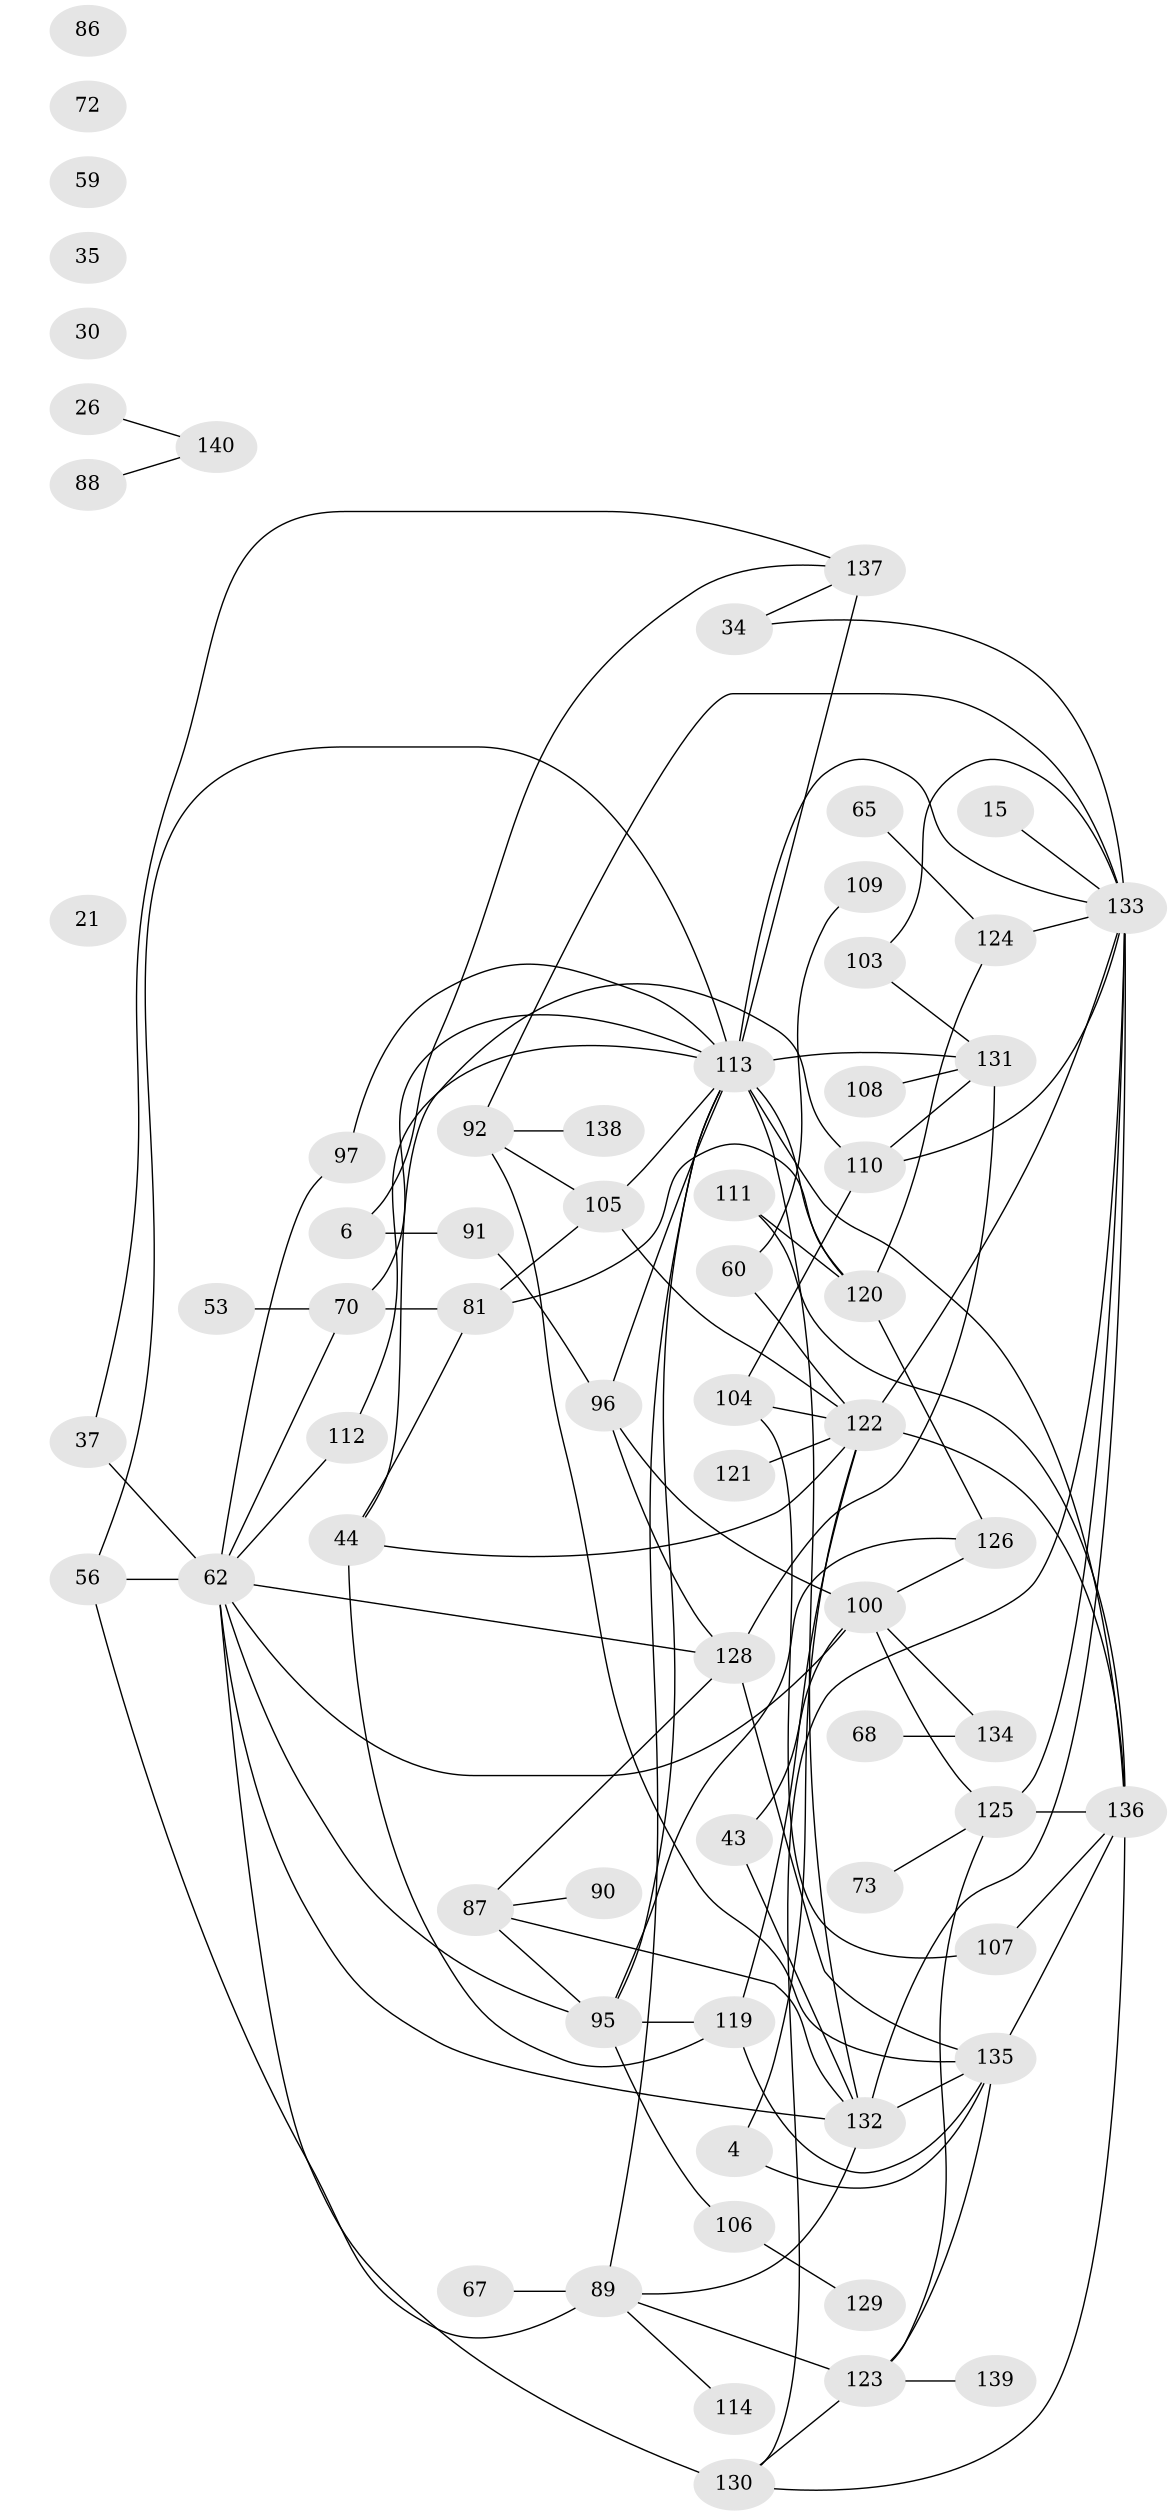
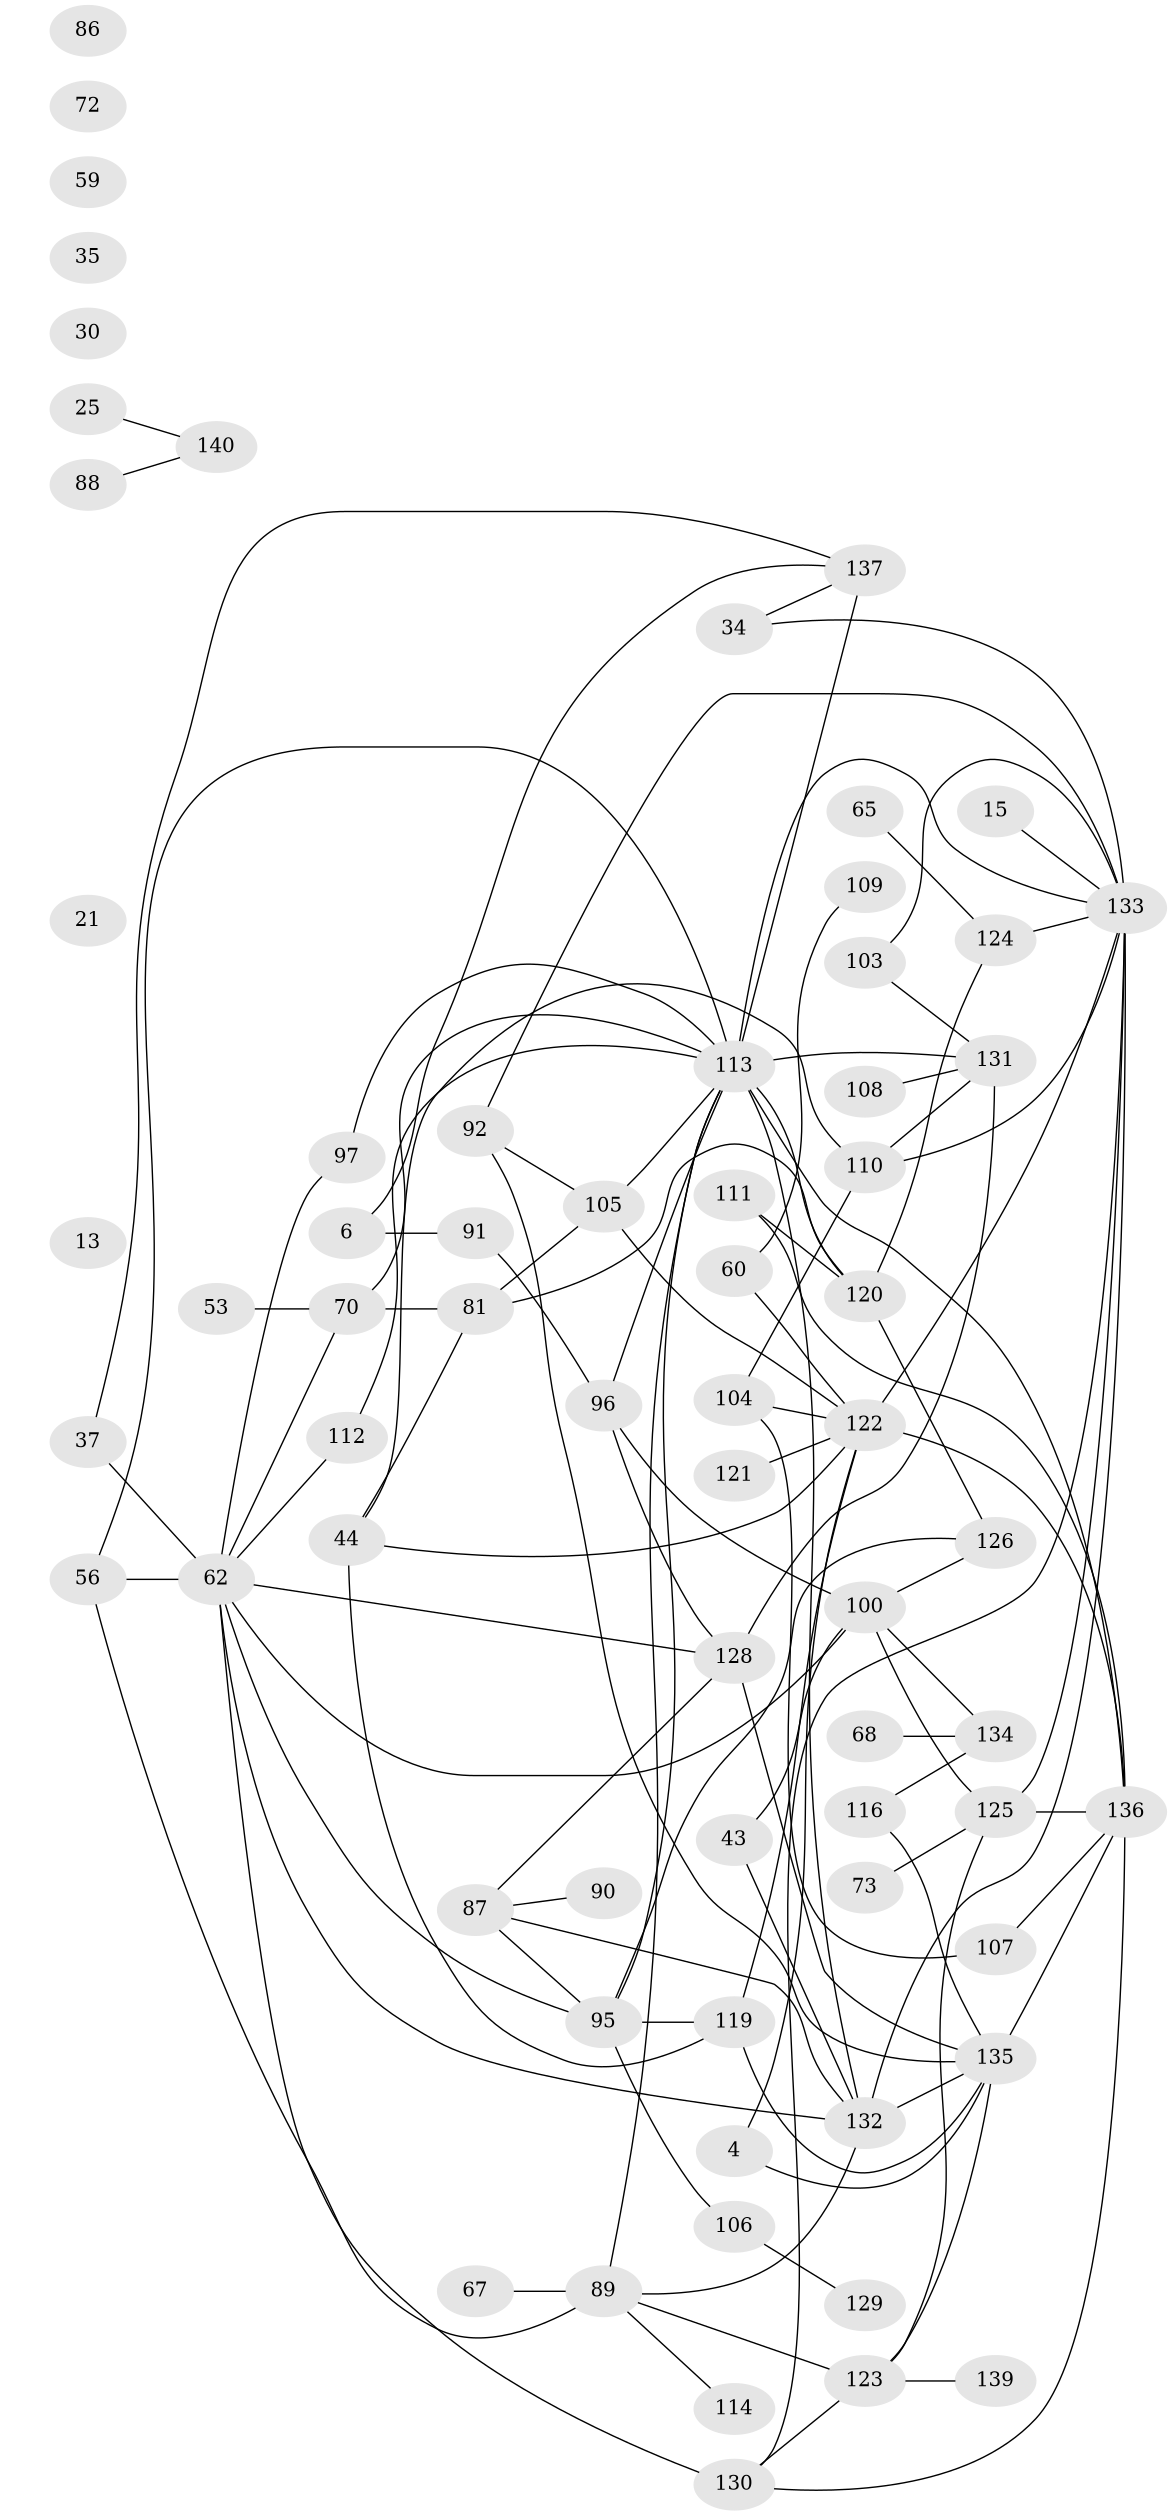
node "26": label "26" -> "25"
node "138": removed
node "13": added
node "116": added
